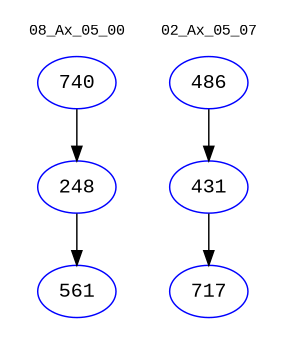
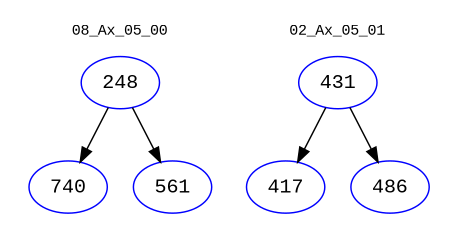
cluster "02_Ax_05_07": label "02_Ax_05_07" -> "02_Ax_05_01"
edge "740" -> "248": reversed
edge "486" -> "431": reversed
node "717": label "717" -> "417"
